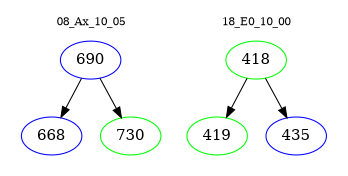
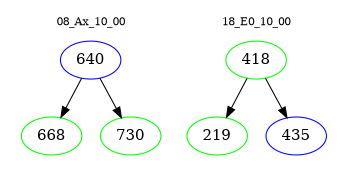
cluster "08_Ax_10_05": label "08_Ax_10_05" -> "08_Ax_10_00"
node "690": label "690" -> "640"
node "668": color blue -> green
node "419": label "419" -> "219"
